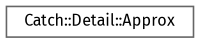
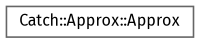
node "Catch::Detail::Approx": label "Catch::Detail::Approx" -> "Catch::Approx::Approx"
